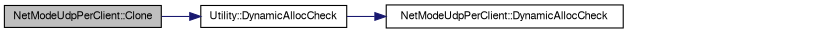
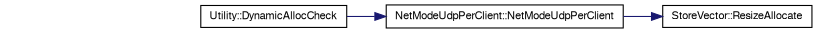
node "NetModeUdpPerClient::Clone": removed
node "NetModeUdpPerClient::DynamicAllocCheck": label "NetModeUdpPerClient::DynamicAllocCheck" -> "NetModeUdpPerClient::NetModeUdpPerClient"
node "StoreVector::ResizeAllocate": added
